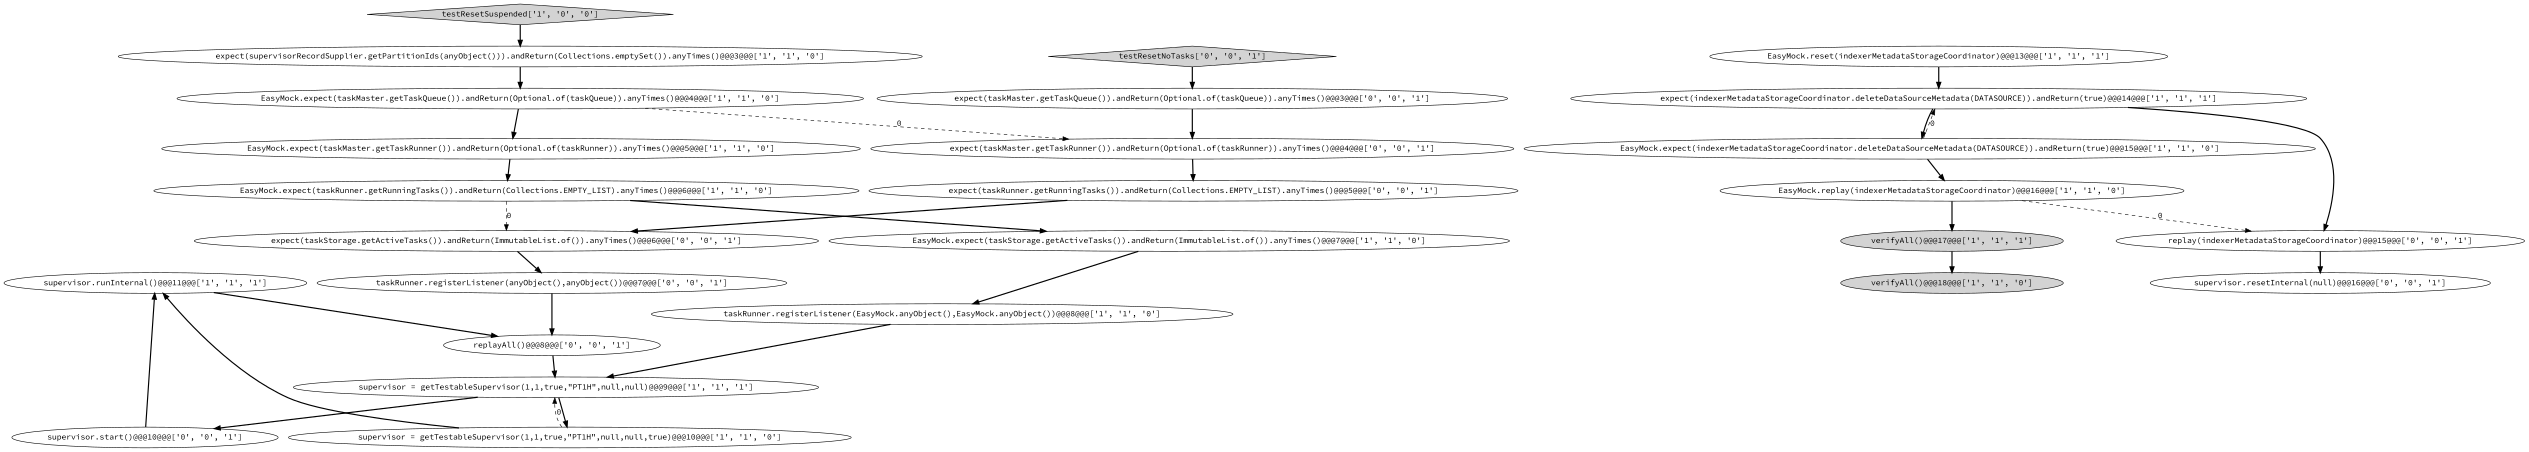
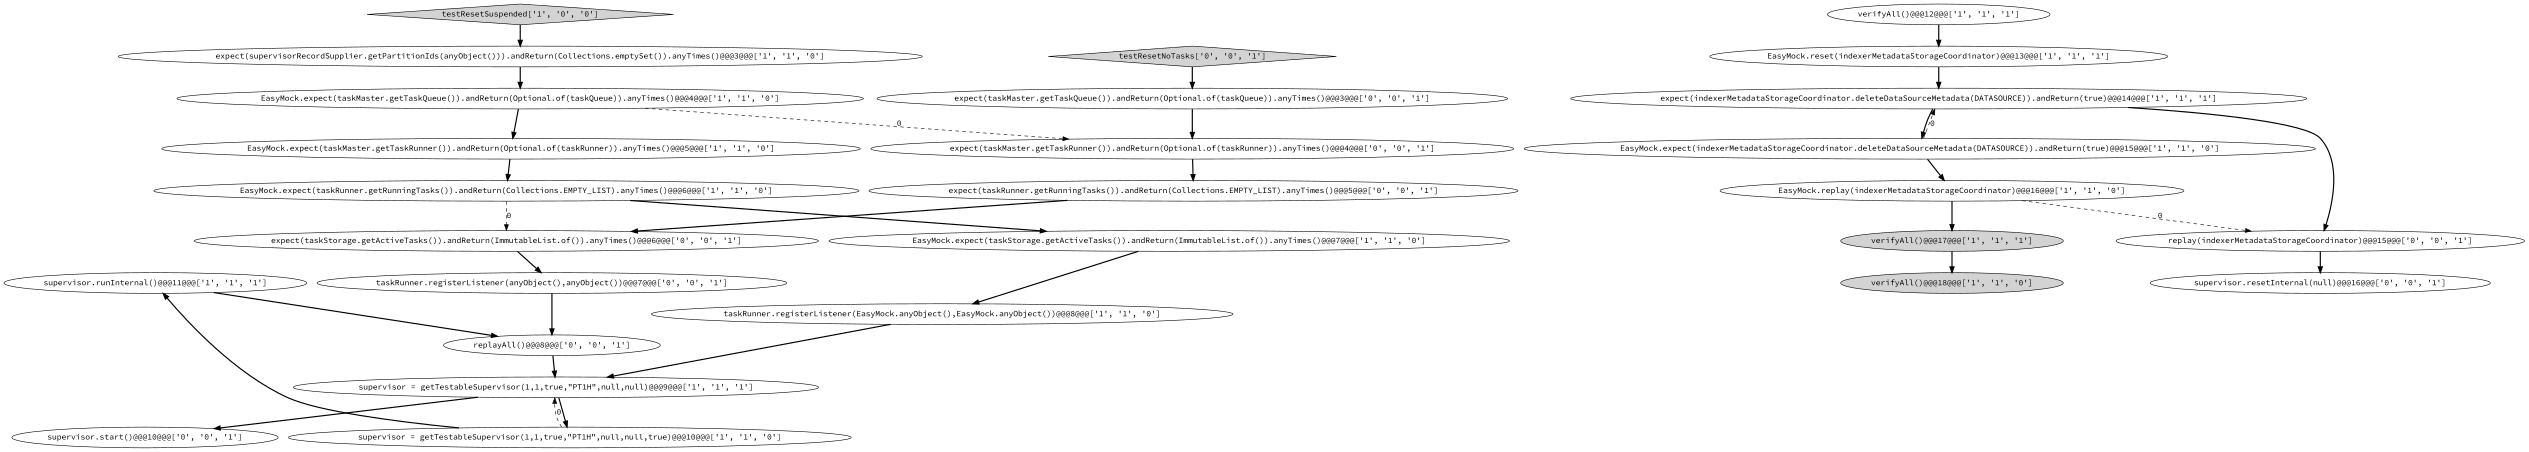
node "verifyAll()@@@12@@@['1', '1', '1']": added
edge "supervisor.start()@@@10@@@['0', '0', '1']" -> "supervisor.runInternal()@@@11@@@['1', '1', '1']": removed
